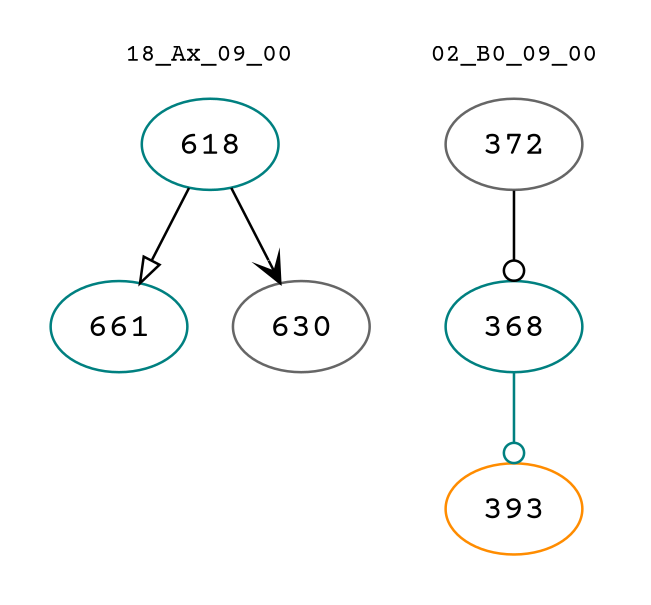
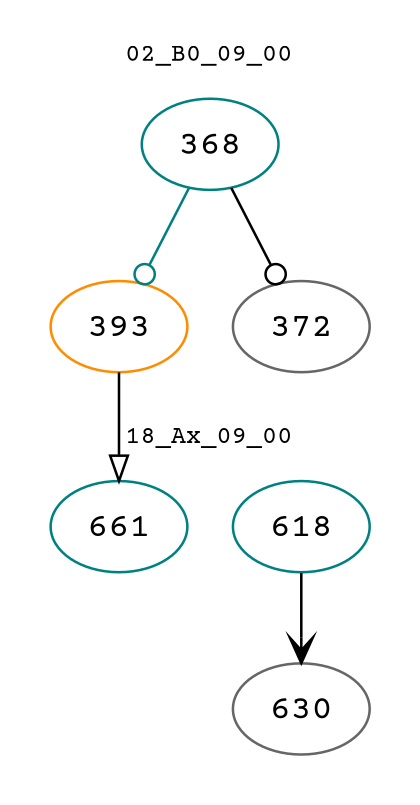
edge "618" -> "661": now "393" -> "661"
edge "372" -> "368": reversed
